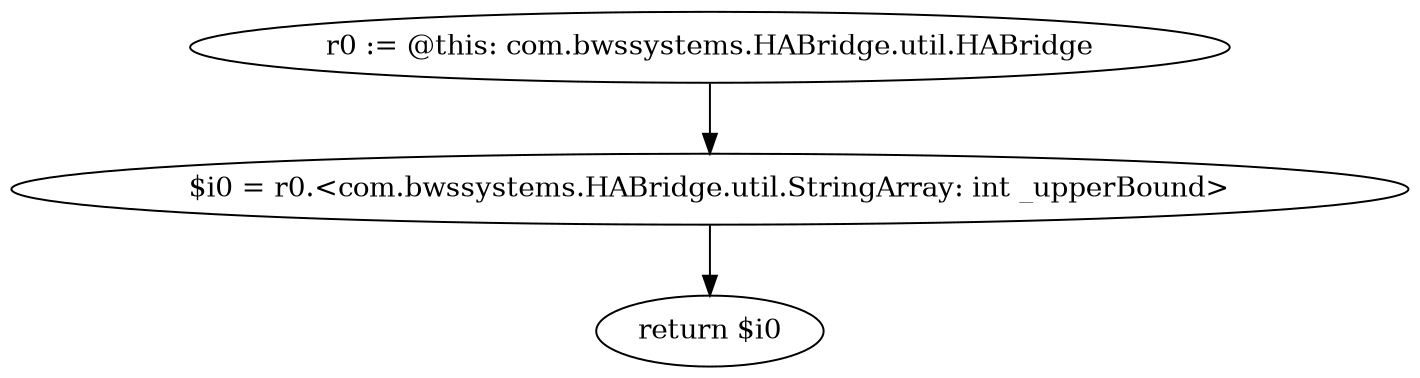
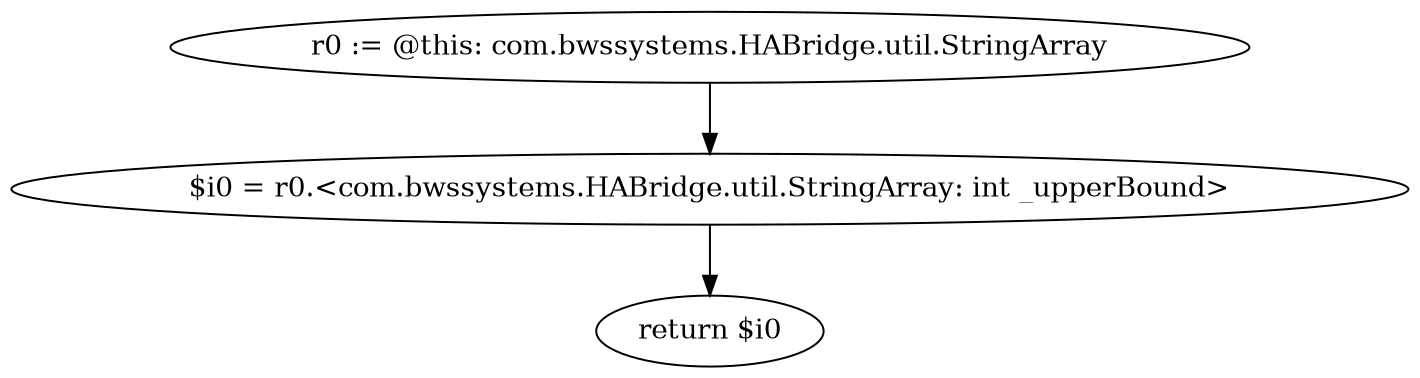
node "r0 := @this: com.bwssystems.HABridge.util.HABridge": label "r0 := @this: com.bwssystems.HABridge.util.HABridge" -> "r0 := @this: com.bwssystems.HABridge.util.StringArray"
